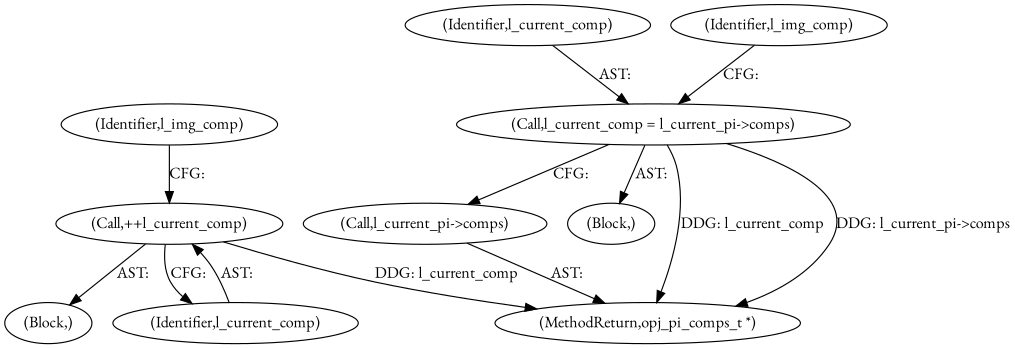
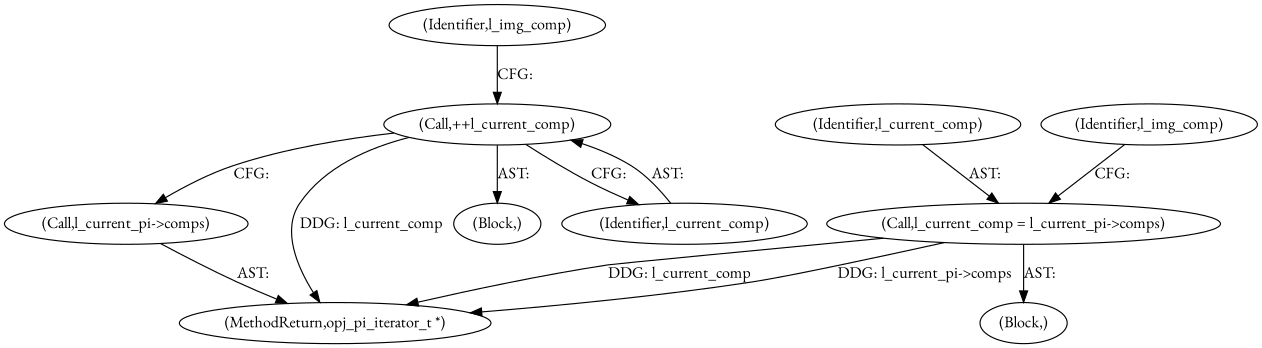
edge "(Call,l_current_comp = l_current_pi->comps)" -> "(Call,l_current_pi->comps)": now "(Call,++l_current_comp)" -> "(Call,l_current_pi->comps)"
node "(MethodReturn,opj_pi_comps_t *)": label "(MethodReturn,opj_pi_comps_t *)" -> "(MethodReturn,opj_pi_iterator_t *)"
